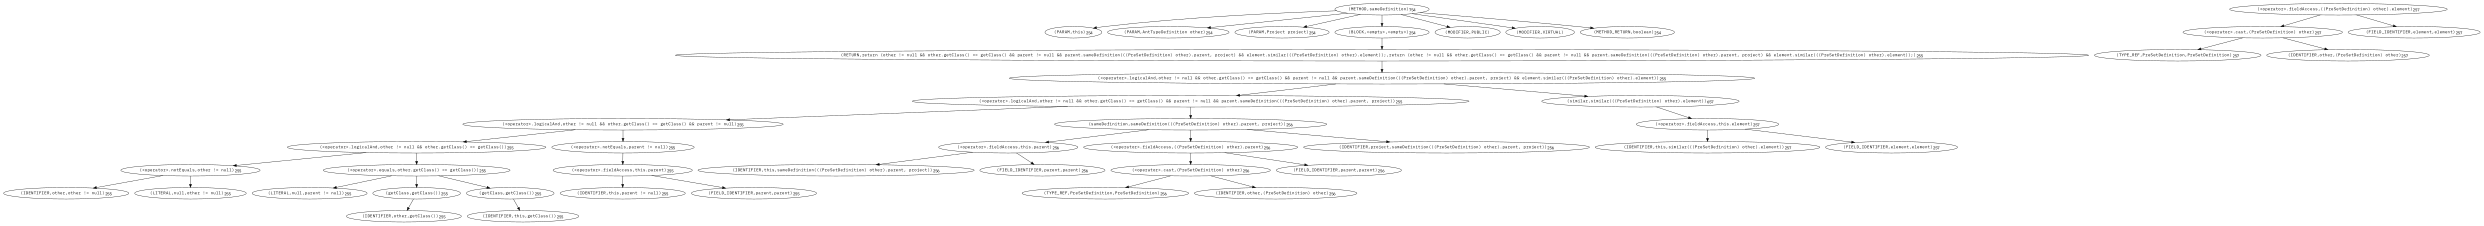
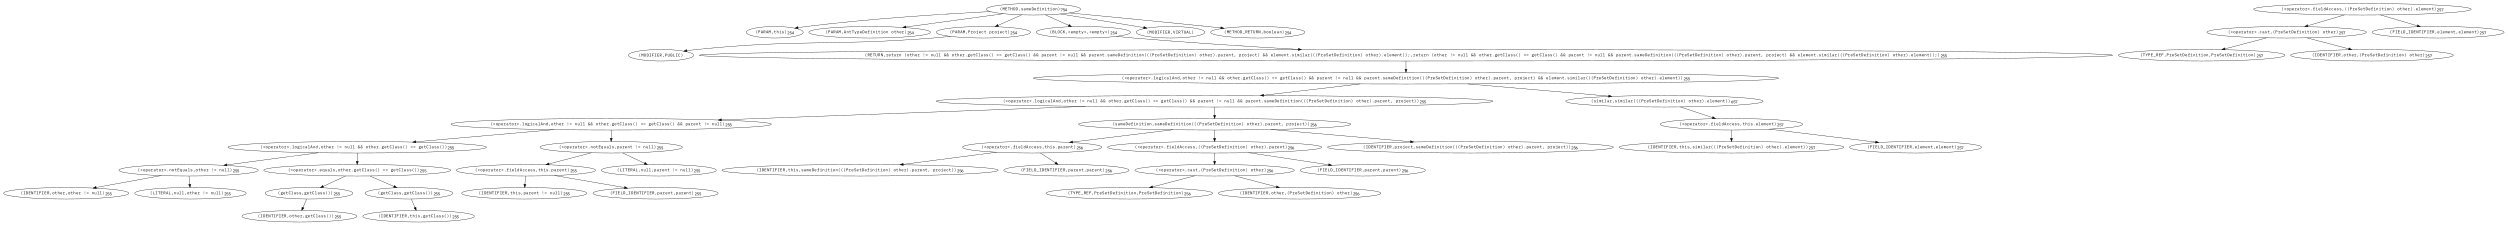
edge "(METHOD,sameDefinition)" -> "(MODIFIER,PUBLIC)": now "(PARAM,Project project)" -> "(MODIFIER,PUBLIC)"
edge "(<operator>.equals,other.getClass() == getClass())" -> "(LITERAL,null,parent != null)": now "(<operator>.notEquals,parent != null)" -> "(LITERAL,null,parent != null)"
